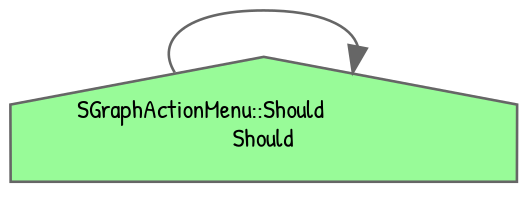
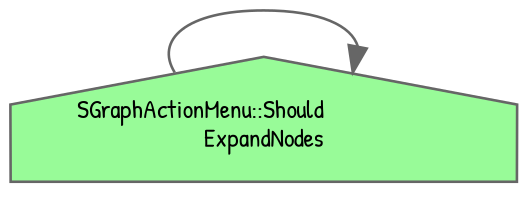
node "SGraphActionMenu::Should Should": label "SGraphActionMenu::Should Should" -> "SGraphActionMenu::Should ExpandNodes"
